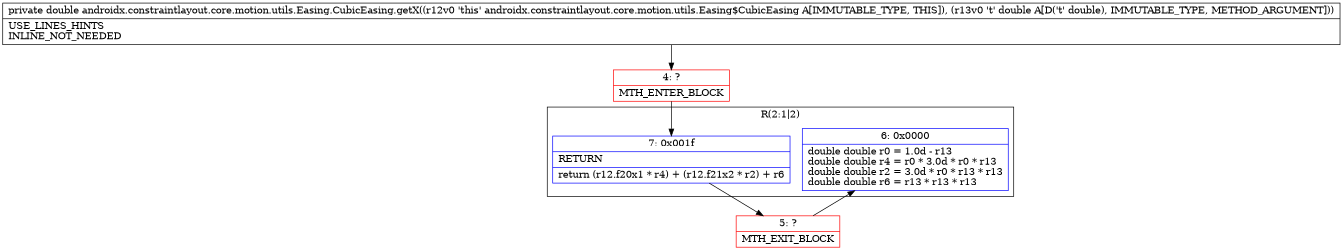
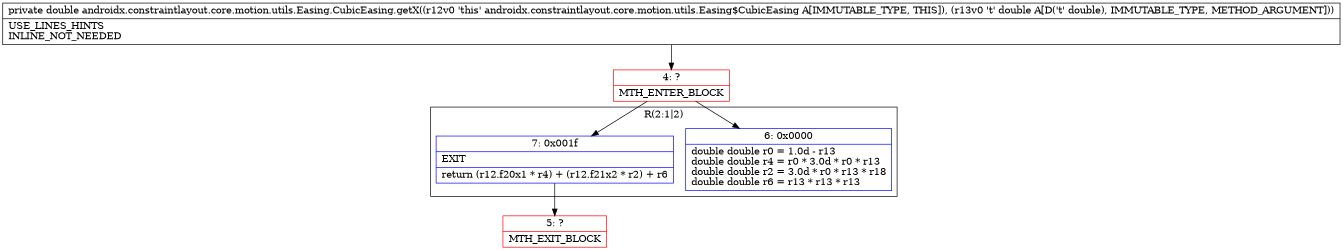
node "7: 0x001f": text "RETURN" -> "EXIT"
node "6: 0x0000": text "double double r2 = 3.0d * r0 * r13 * r13" -> "double double r2 = 3.0d * r0 * r13 * r18"
edge "5: ?" -> "6: 0x0000": now "4: ?" -> "6: 0x0000"
